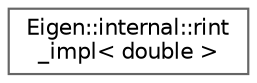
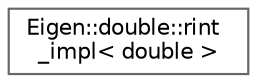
node "Eigen::internal::rint _impl< double >": label "Eigen::internal::rint _impl< double >" -> "Eigen::double::rint _impl< double >"
